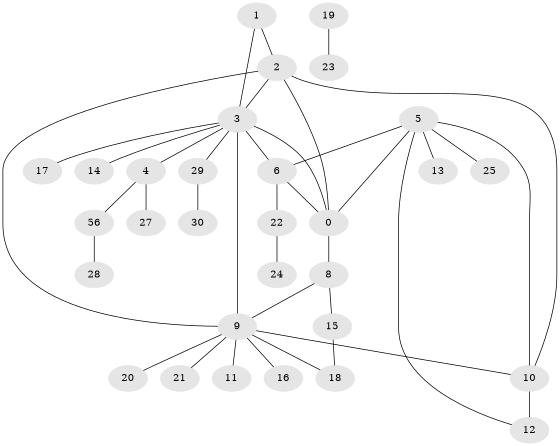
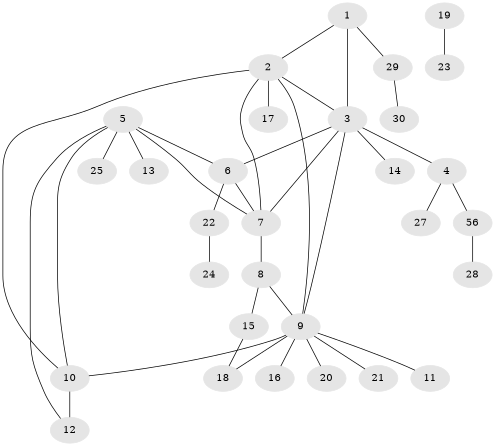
edge "3" -- "17": now "2" -- "17"
edge "3" -- "29": now "1" -- "29"
node "0": label "0" -> "7"
